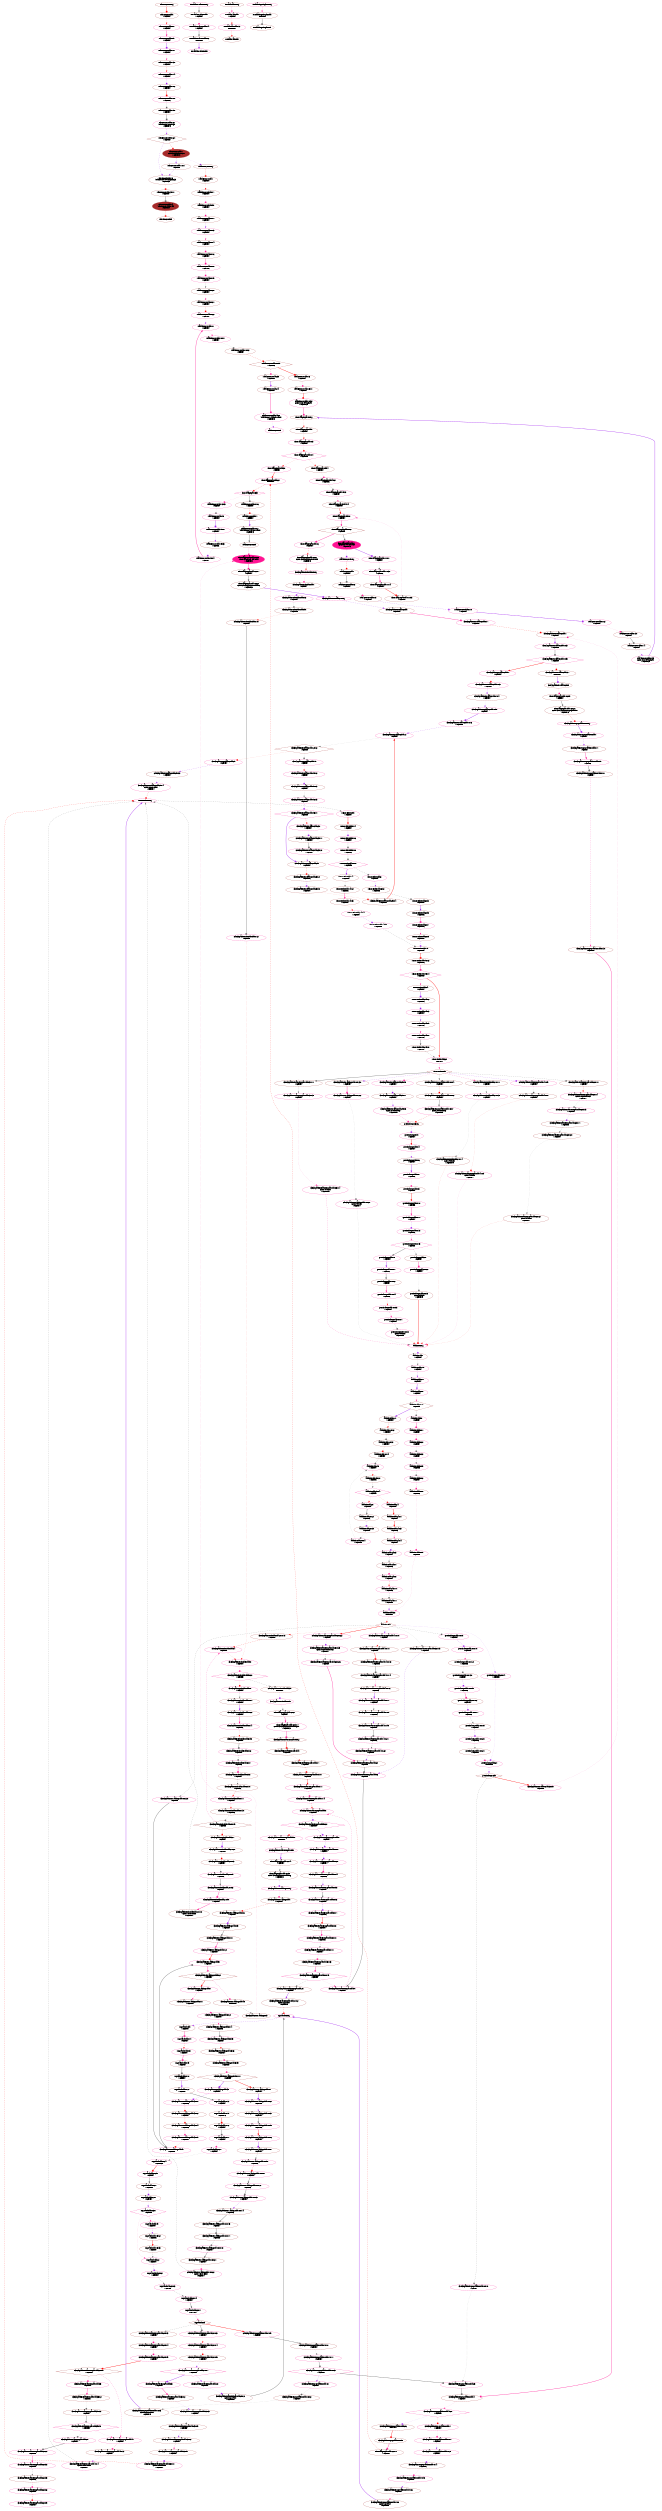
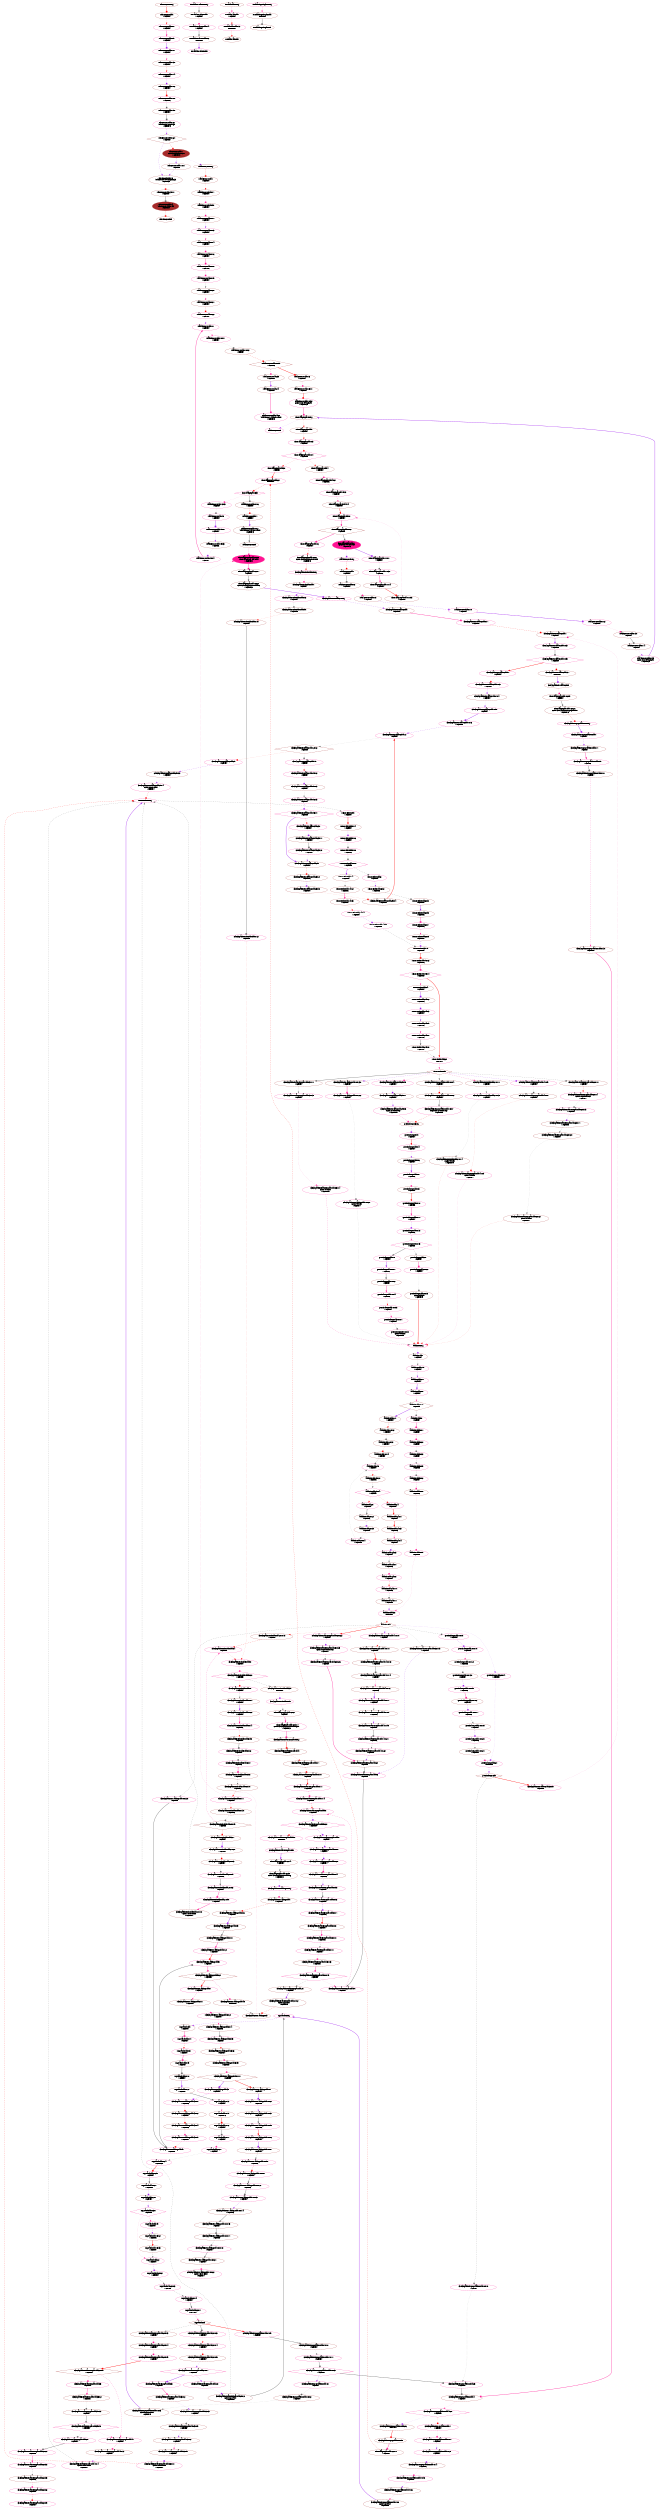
edge "_taskFunc1___bb24__2 (_taskFunc1_)taskenv_free WCET=13" -> "_taskFunc1__exit": now "sim_village_par_entry" -> "_taskFunc1__exit"
node "check_patients_population__bb18__7 CALL put_in_hosp WCET=15": label "check_patients_population__bb18__7 CALL put_in_hosp WCET=15" -> "check_patients_population__bb18__7 RETURN put_in_hosp WCET=15"
node "check_patients_inside__bb21__14 CALL addList WCET=15": label "check_patients_inside__bb21__14 CALL addList WCET=15" -> "check_patients_inside__bb21__14 WCET addList WCET=15"
edge "check_patients_waiting__bb18__22 CALL removeList WCET=17" -> "removeList_entry": now "check_patients_assess_par__bb28__2 CALL my_rand WCET=15" -> "removeList_entry"
edge "check_patients_assess_par__bb21__2 CALL my_rand WCET=15" -> "my_rand_entry": now "check_patients_assess_par__bb21__2 CALL my_rand WCET=15" -> "check_patients_waiting_exit"
